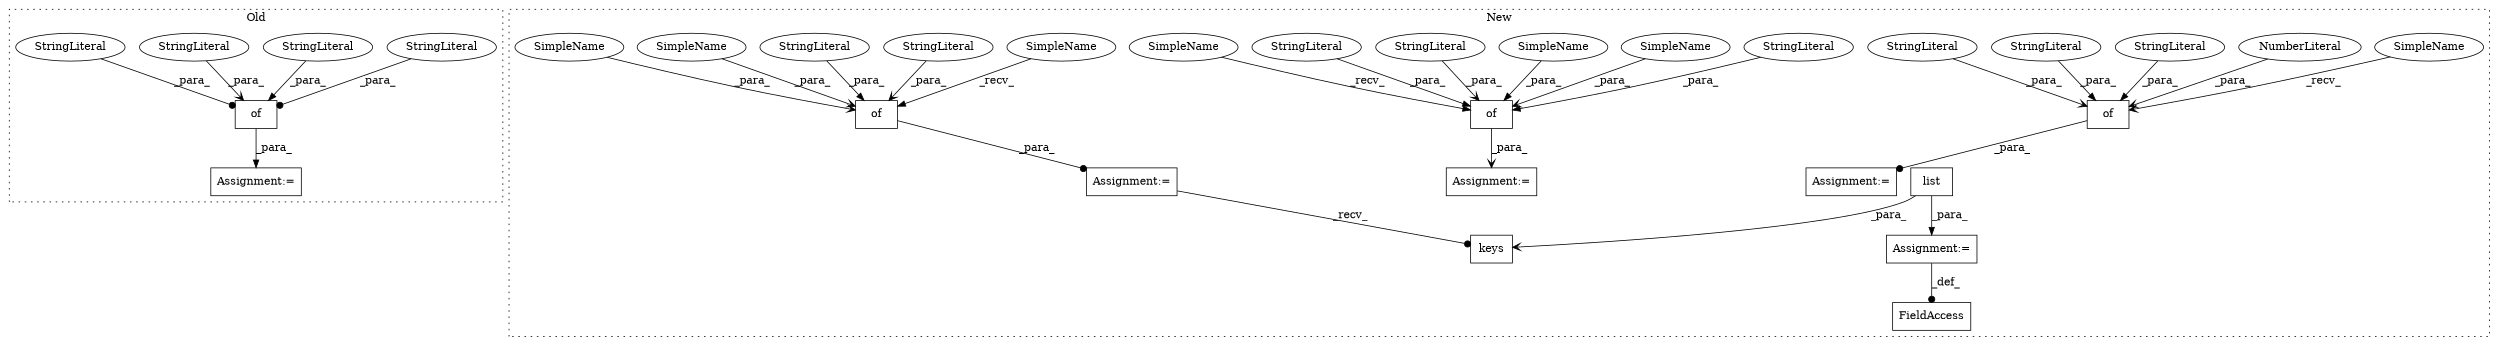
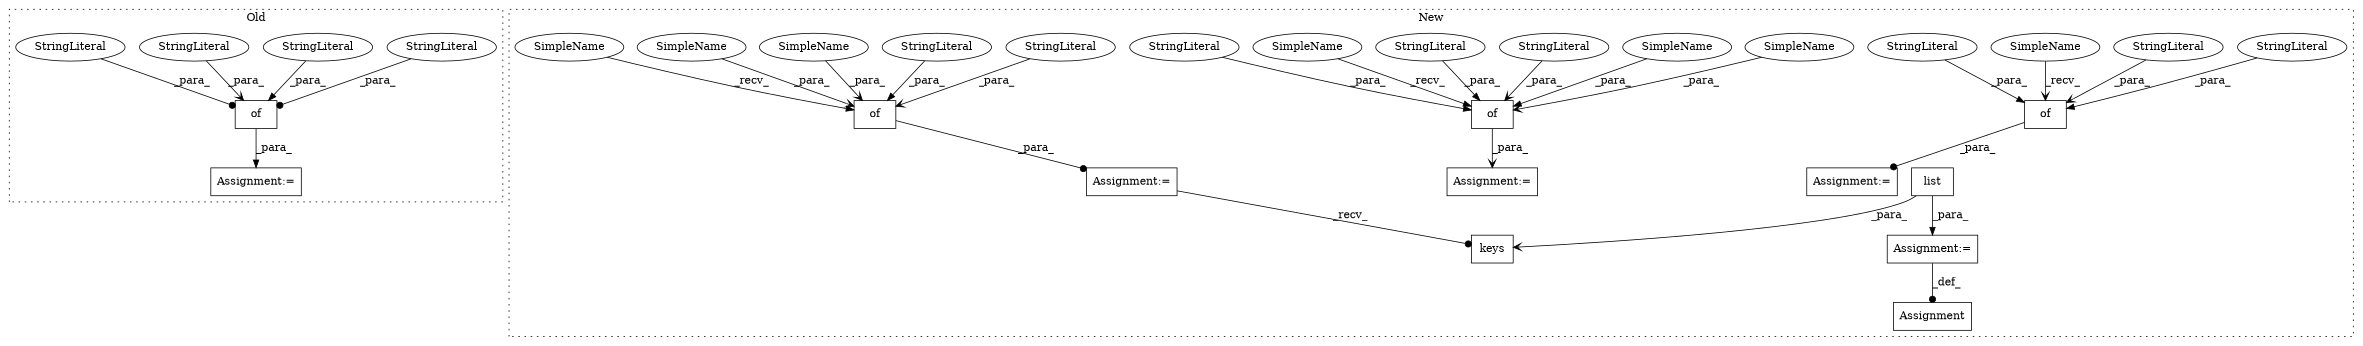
node "NumberLiteral": removed
node "FieldAccess": label "FieldAccess" -> "Assignment"
